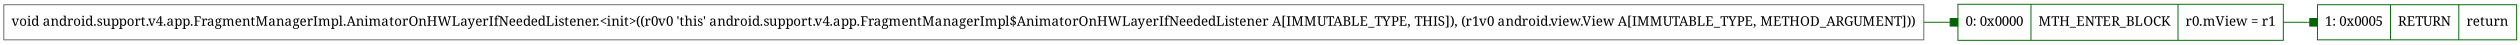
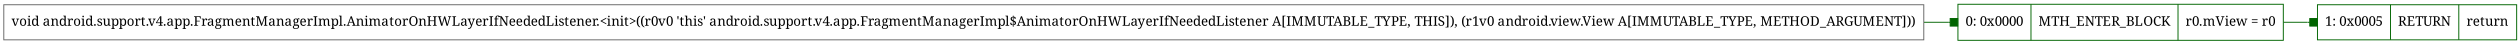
node "0: 0x0000": text "r0.mView = r1" -> "r0.mView = r0"
